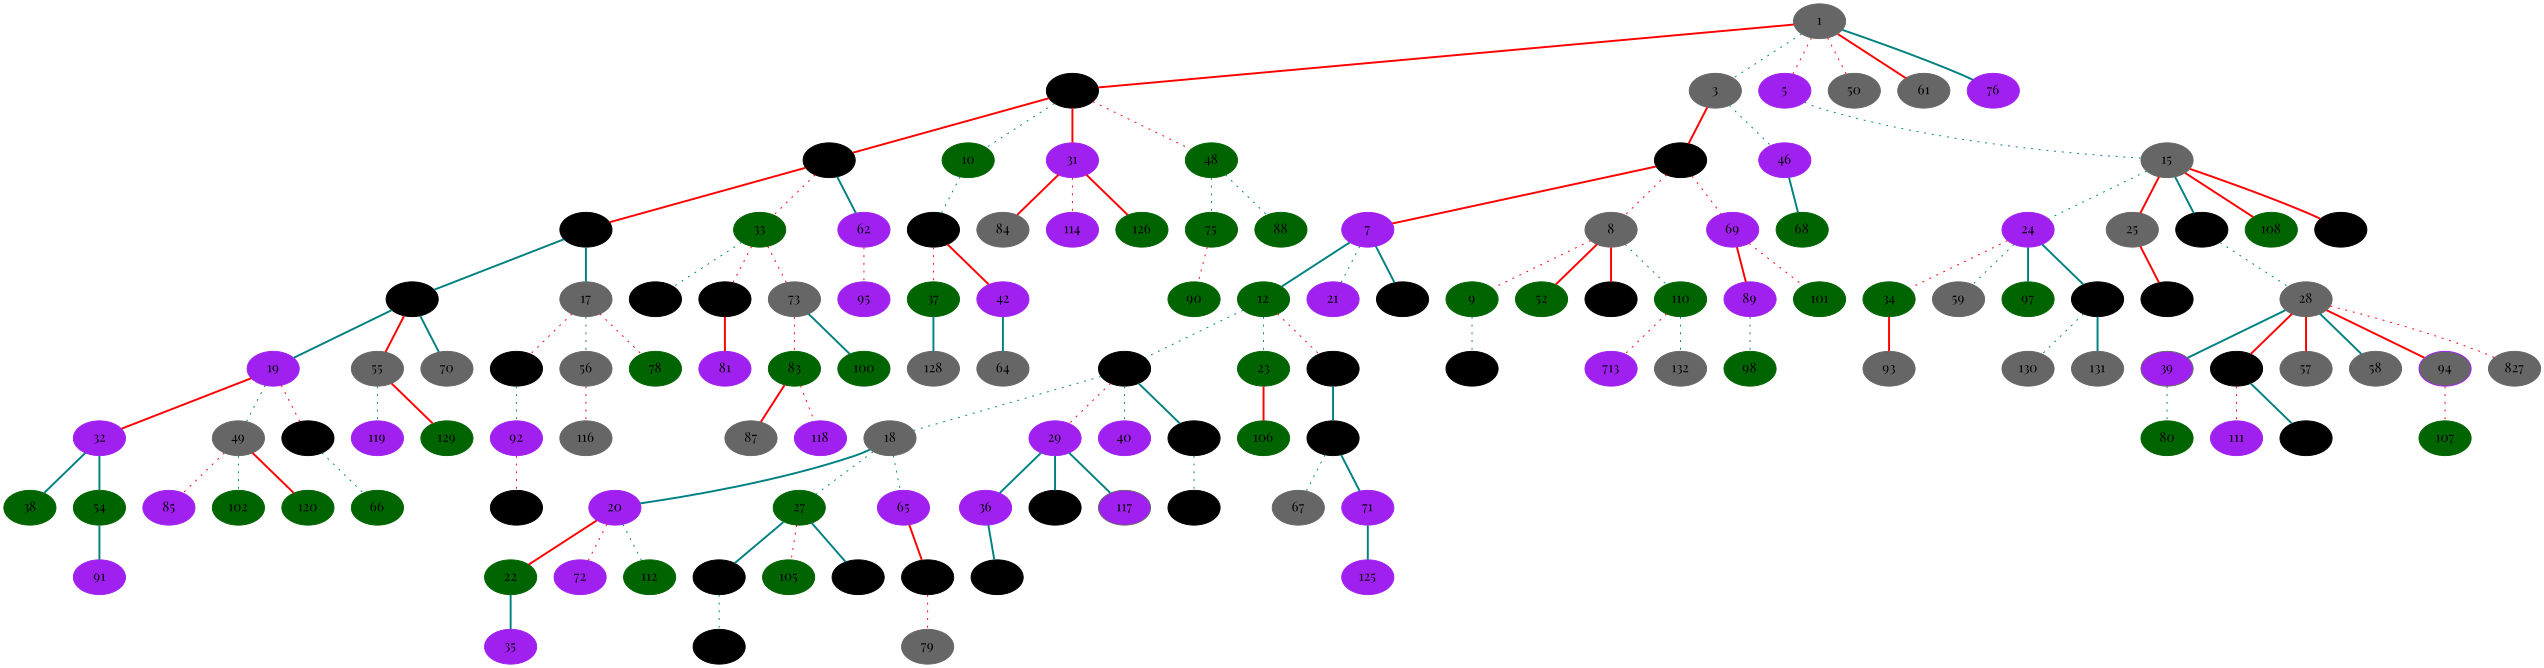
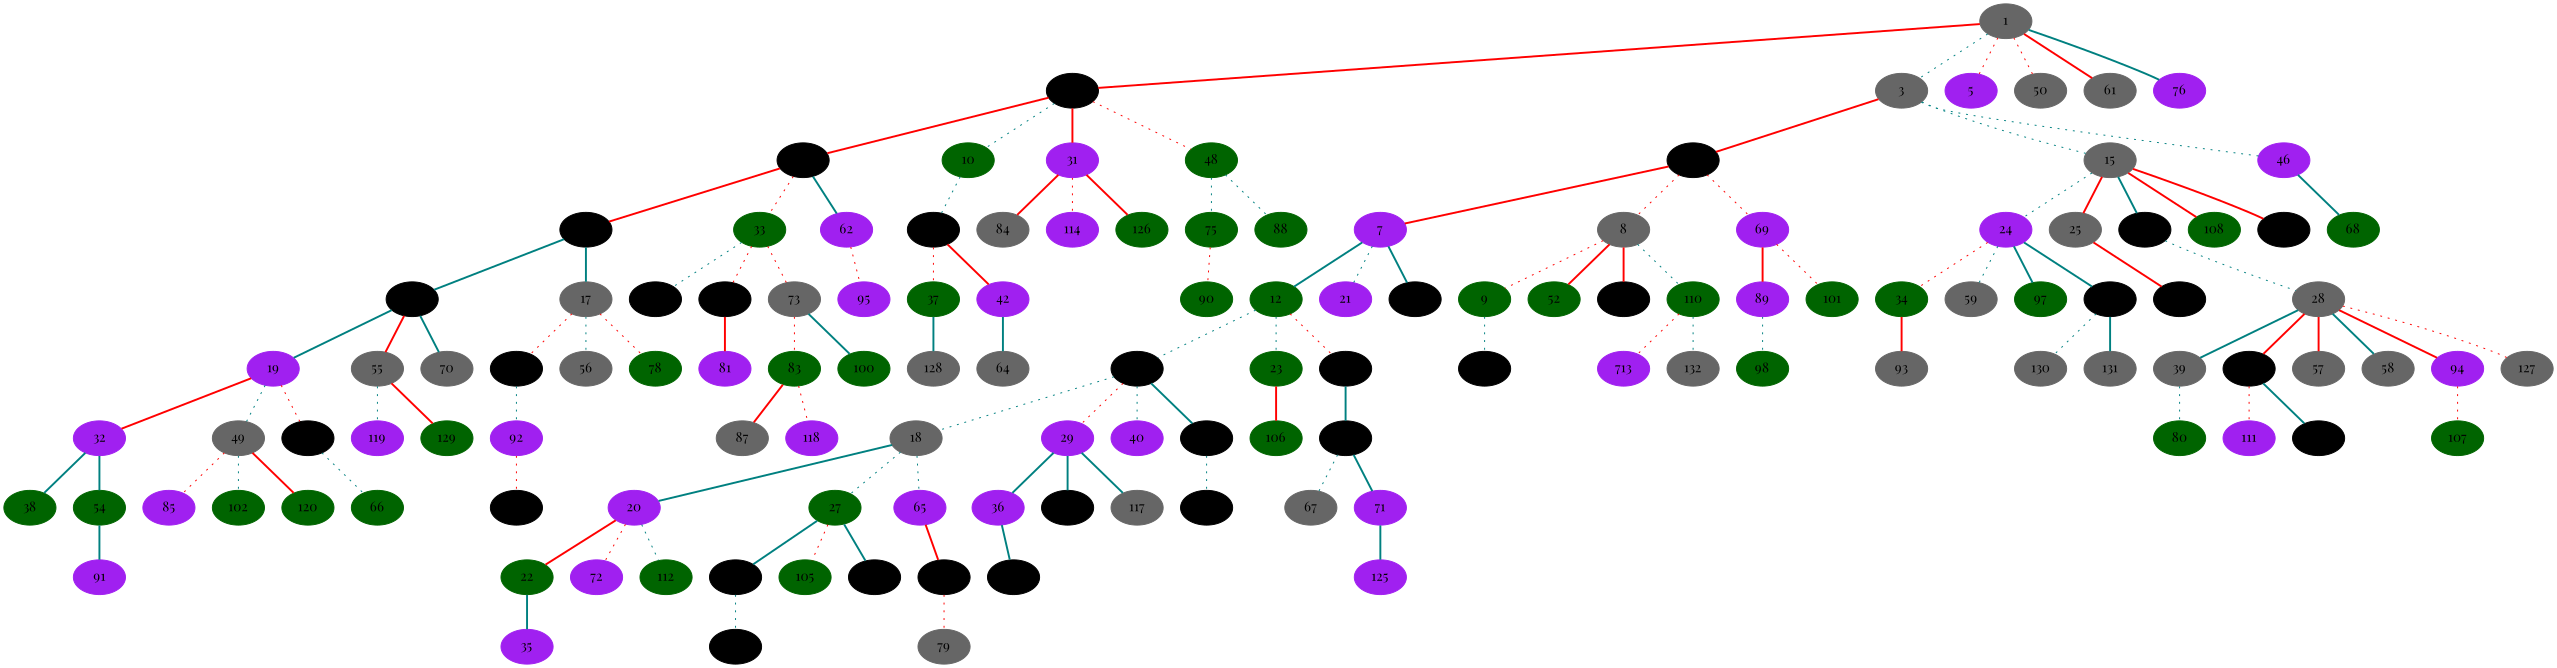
edge "5" -- "15": now "3" -- "15"
node "39": fillcolor purple -> gray40
node "94": fillcolor gray40 -> purple
node "827": label "827" -> "127"
node "116": removed
node "117": fillcolor purple -> gray40
